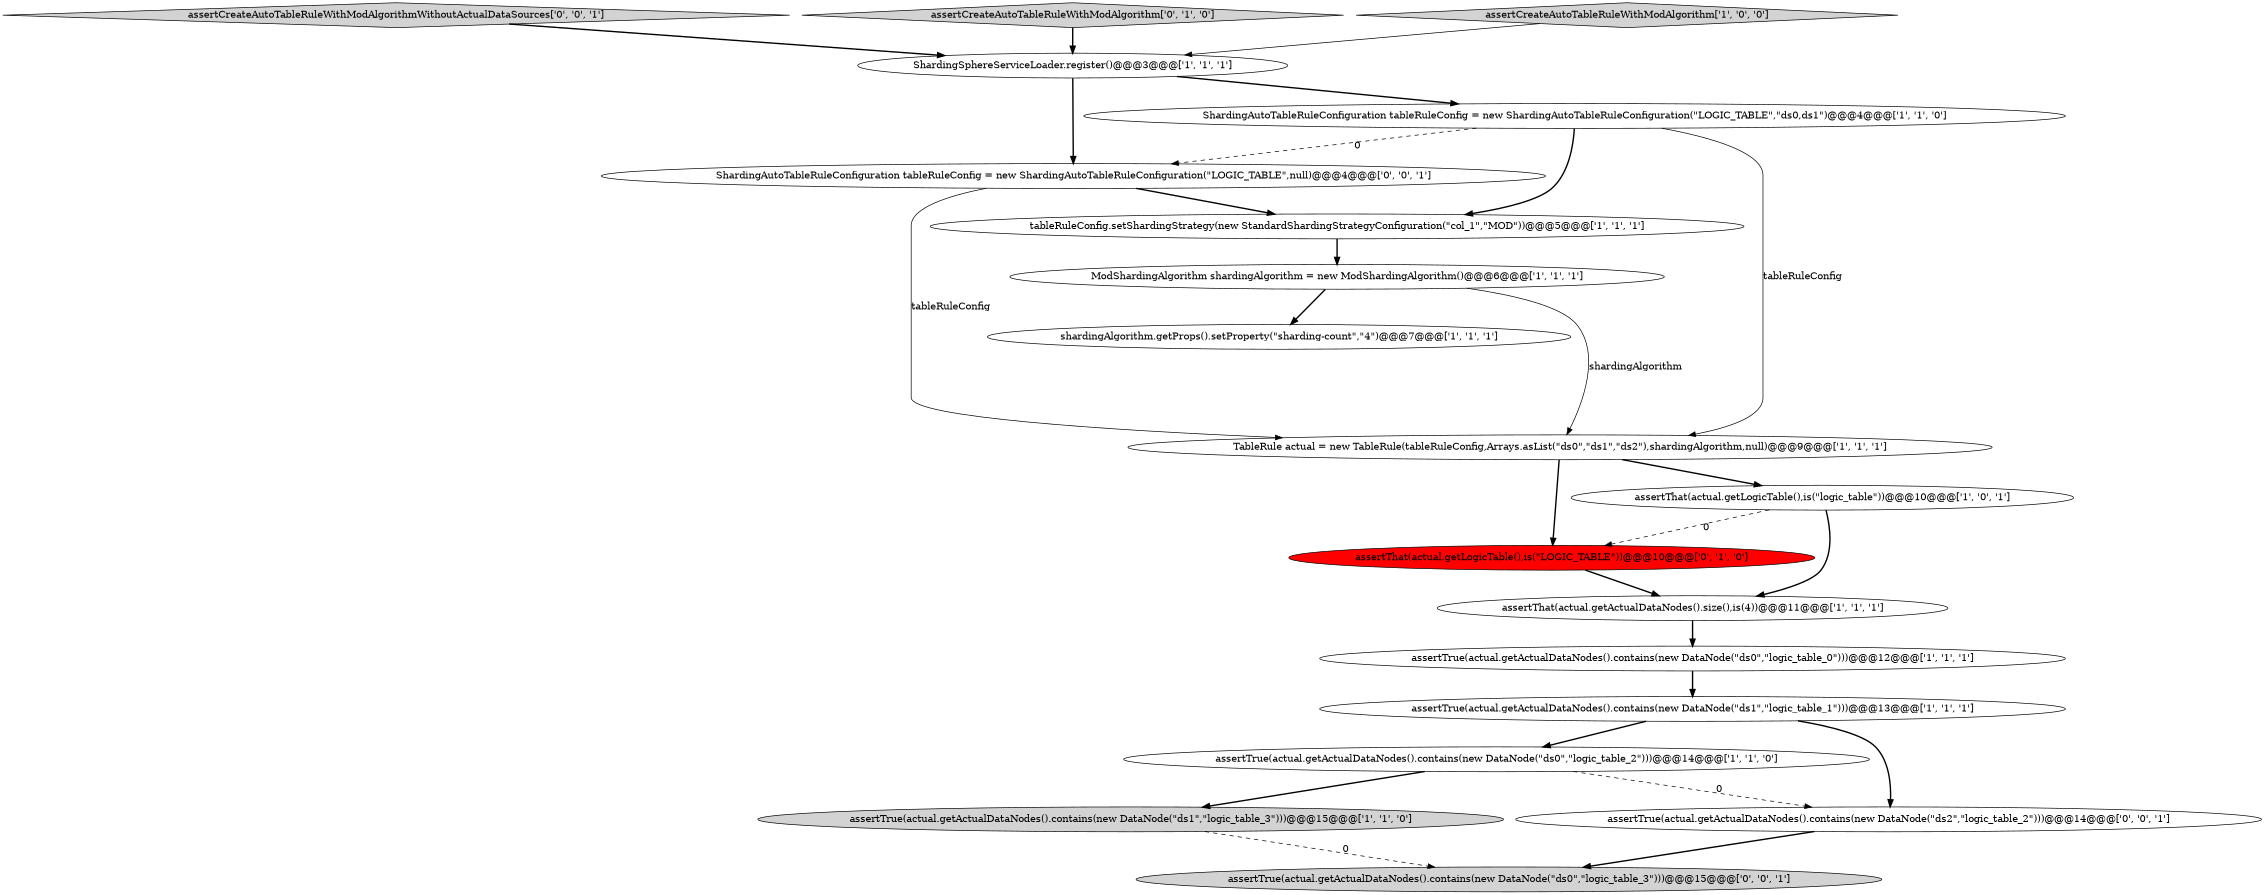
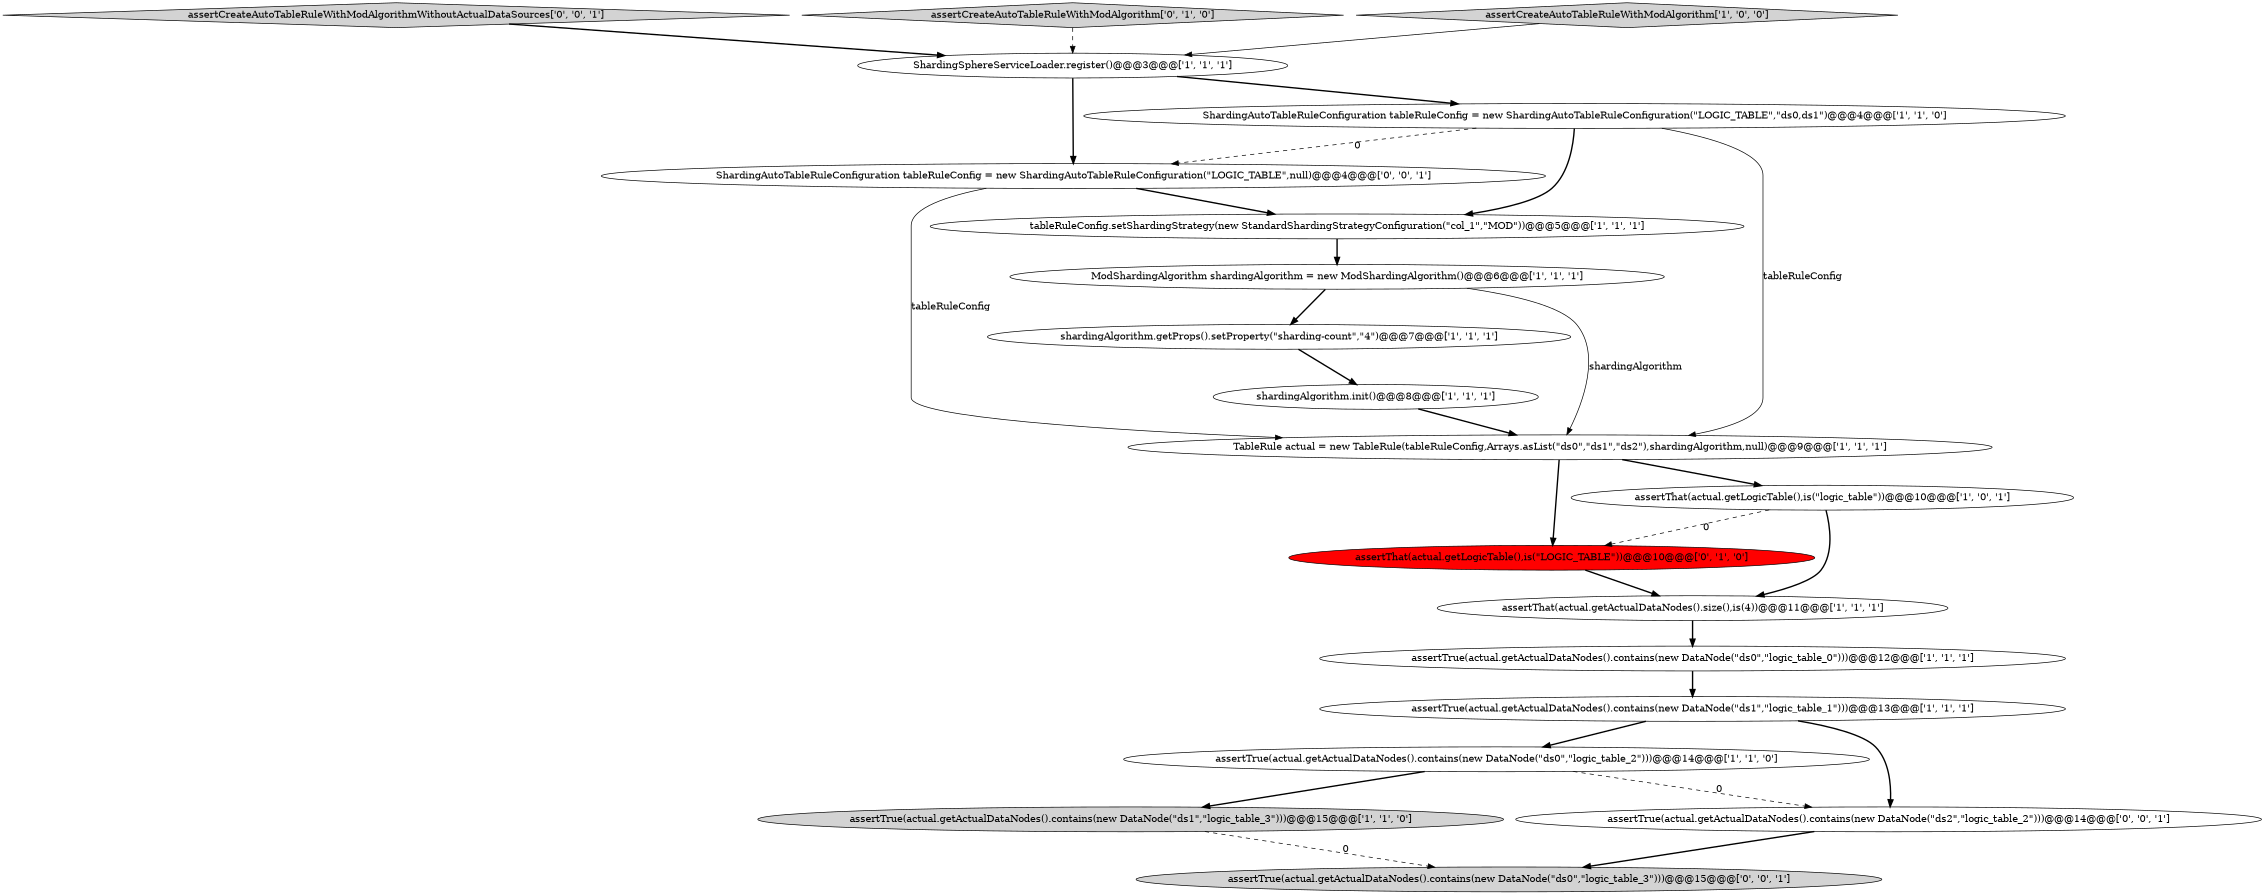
edge "assertCreateAutoTableRuleWithModAlgorithm['0', '1', '0']" -> "ShardingSphereServiceLoader.register()@@@3@@@['1', '1', '1']": style bold -> dashed
node "shardingAlgorithm.init()@@@8@@@['1', '1', '1']": added
